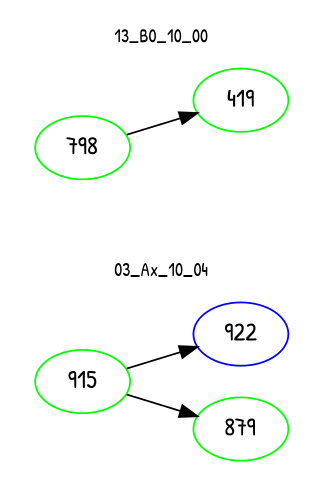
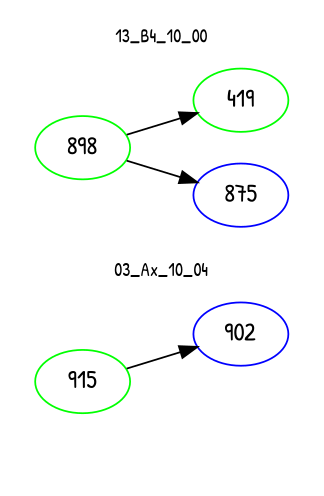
cluster "13_B0_10_00": label "13_B0_10_00" -> "13_B4_10_00"
node "798": label "798" -> "898"
node "875": added
node "922": label "922" -> "902"
node "879": removed
